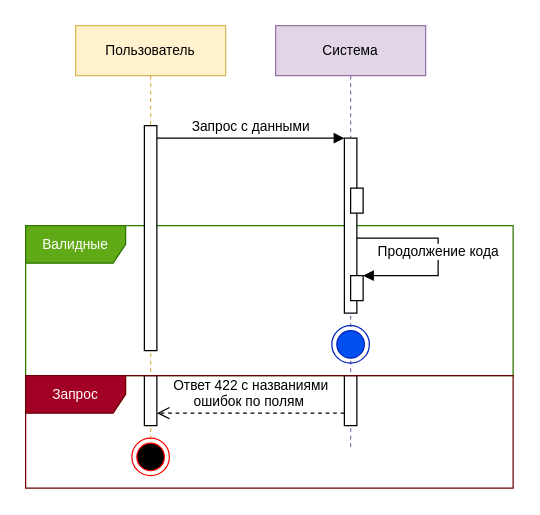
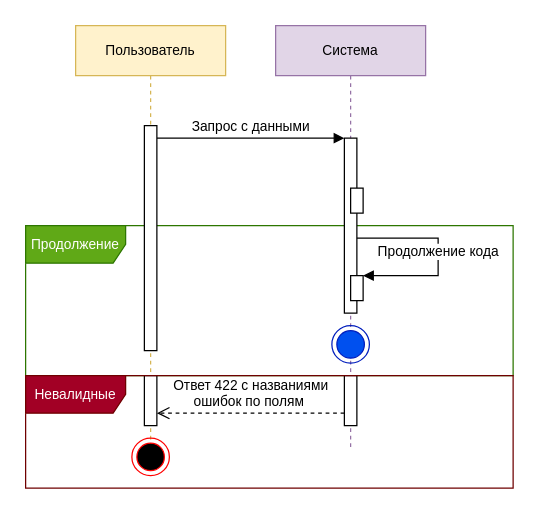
node "Валидные": label "Валидные" -> "Продолжение"
node "Запрос": label "Запрос" -> "Невалидные"
